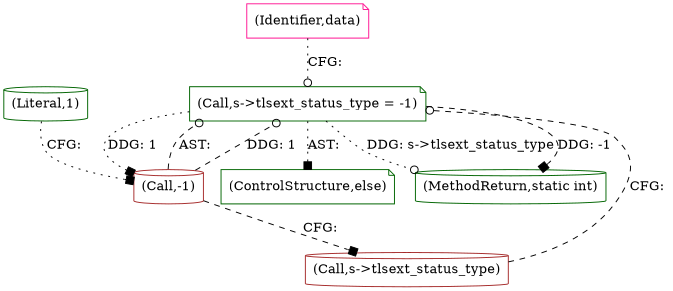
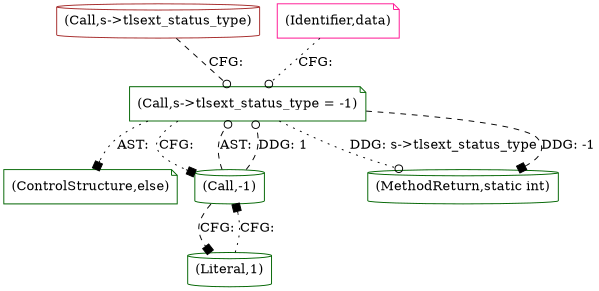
edge "(Call,s->tlsext_status_type = -1)" -> "(Call,-1)": label "DDG: 1" -> "CFG: "
node "(Call,-1)": color brown -> darkgreen
edge "(Call,-1)" -> "(Call,s->tlsext_status_type)": now "(Call,-1)" -> "(Literal,1)"
